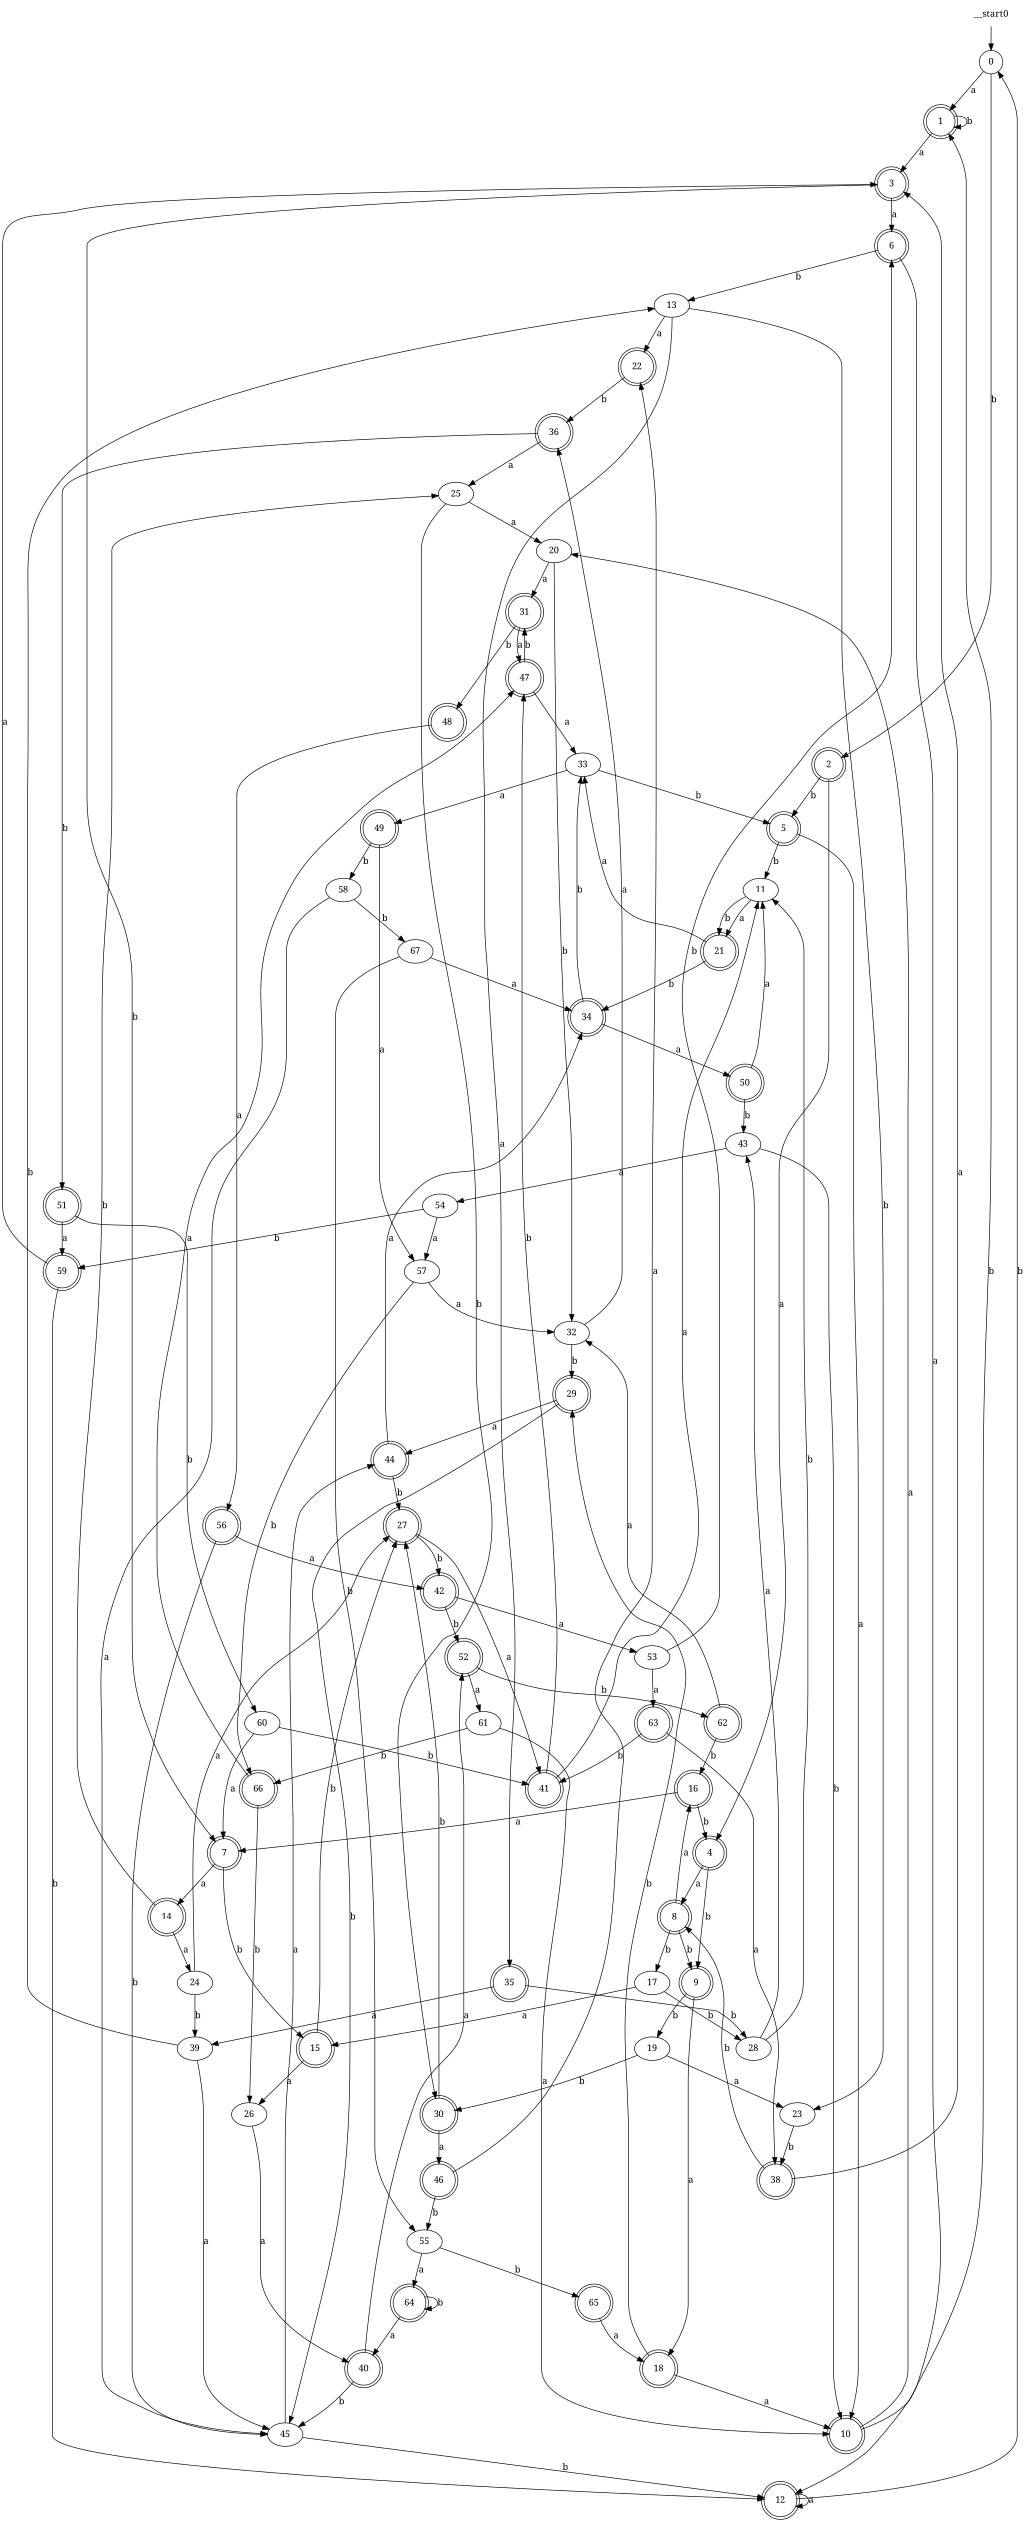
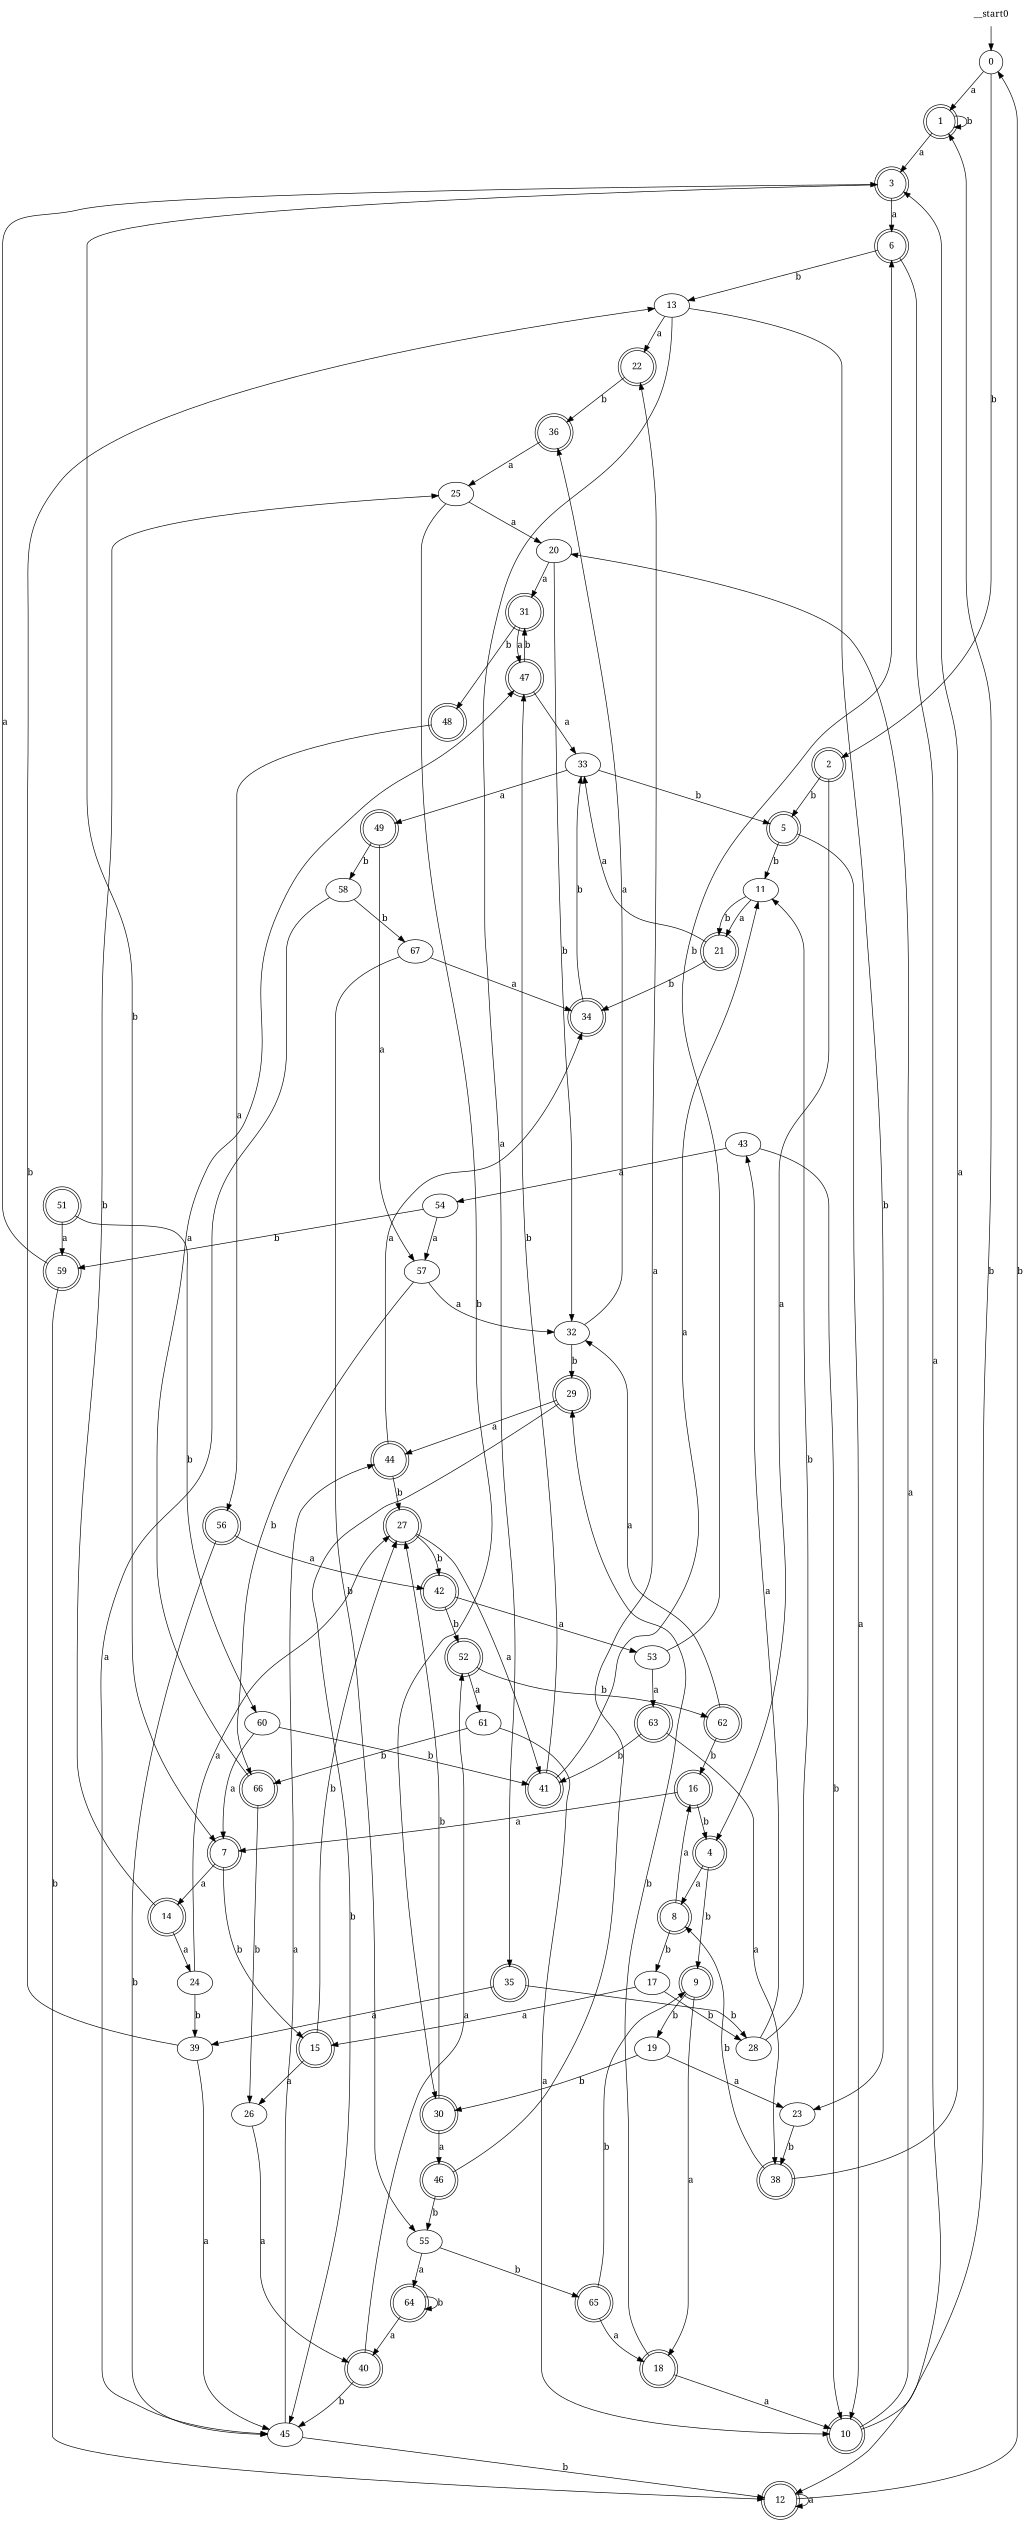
edge "36" -> "51": removed, label "b"
node "50": removed
edge "8" -> "9": now "65" -> "9"
